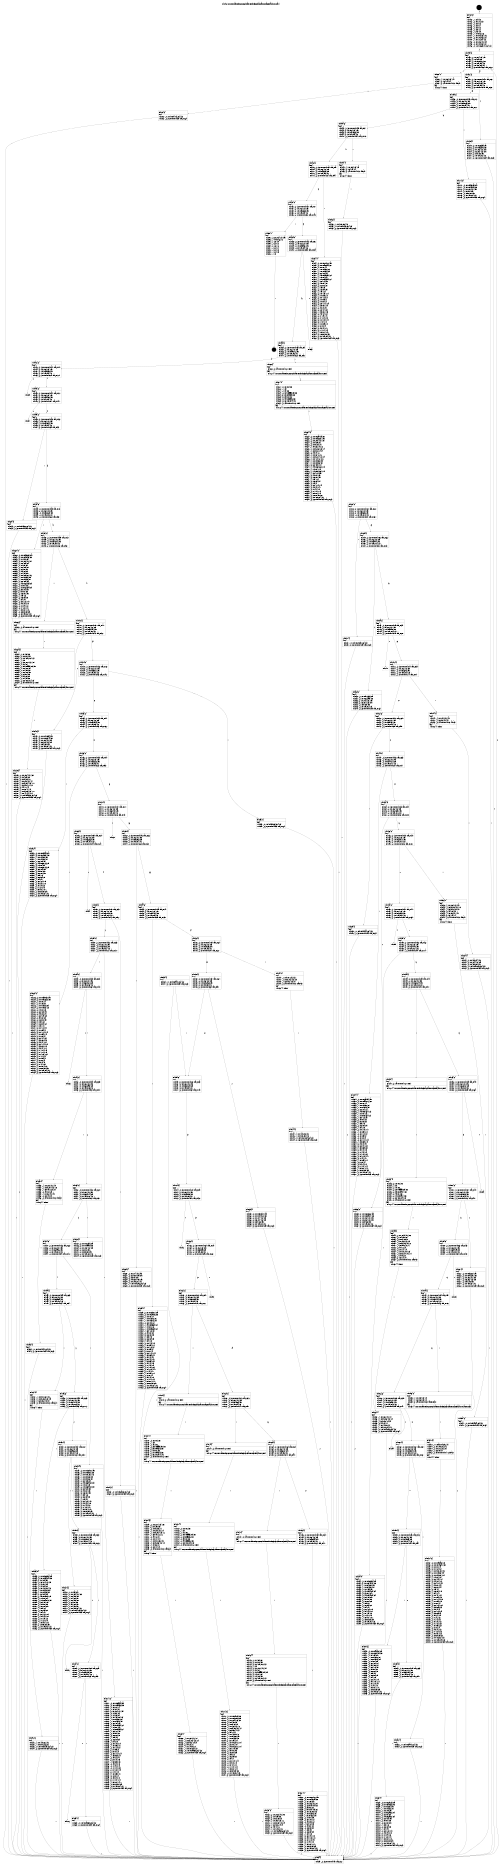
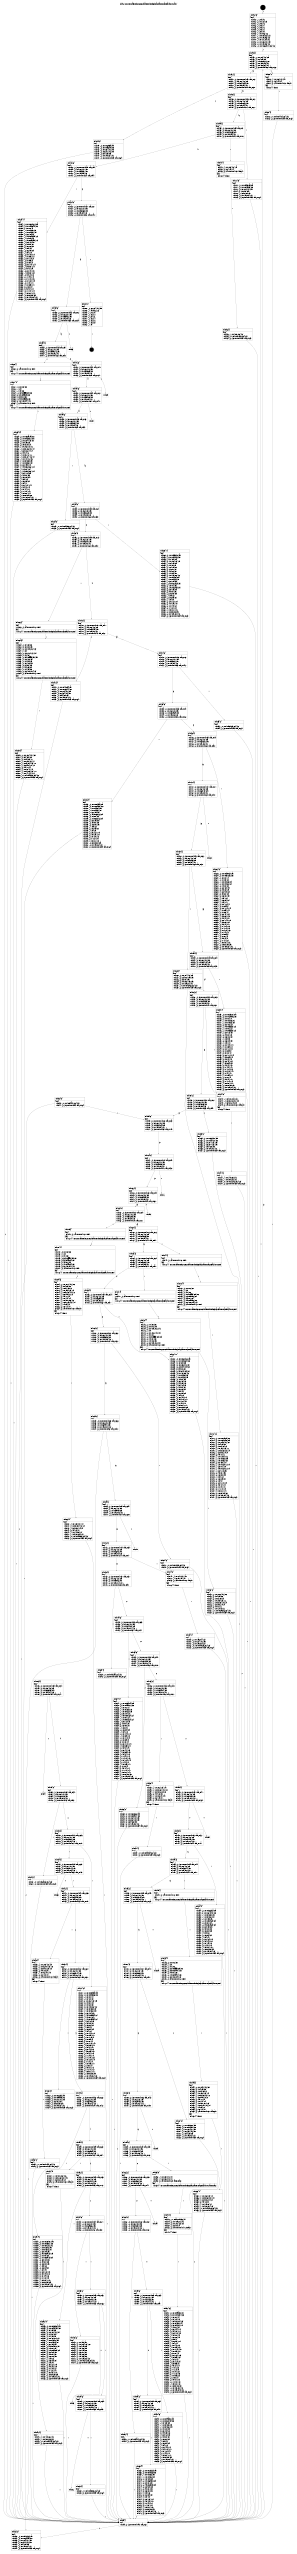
edge "0x402a32 [30]" -> "0x402fc9 [5]": reversed
edge "0x401ca6 [28]" -> "0x401cc2 [28]": added, label "26"
